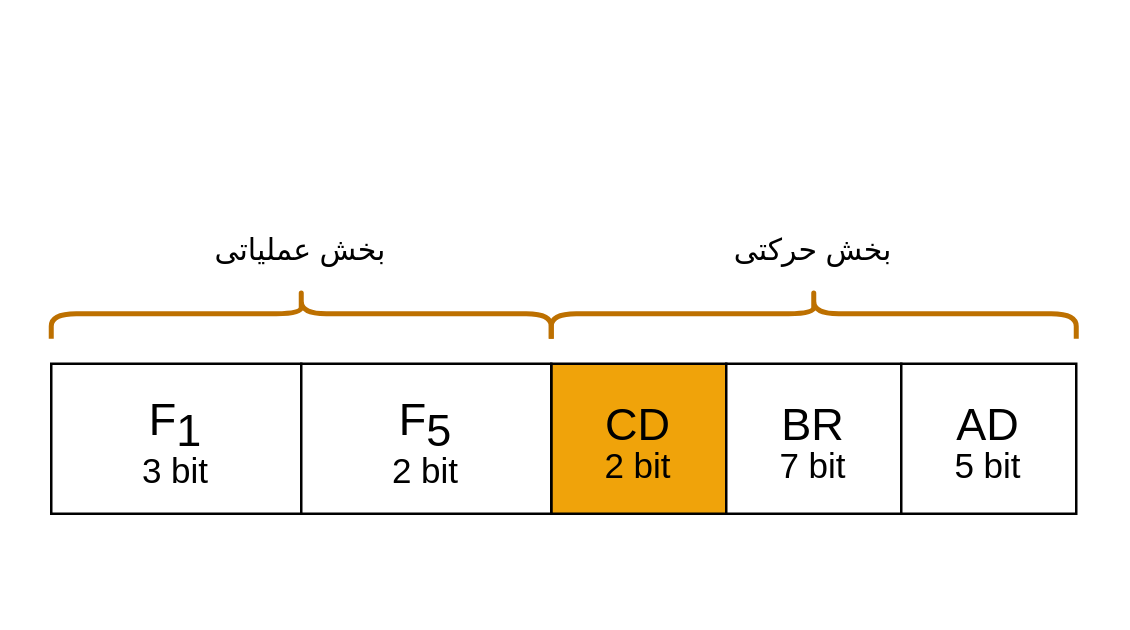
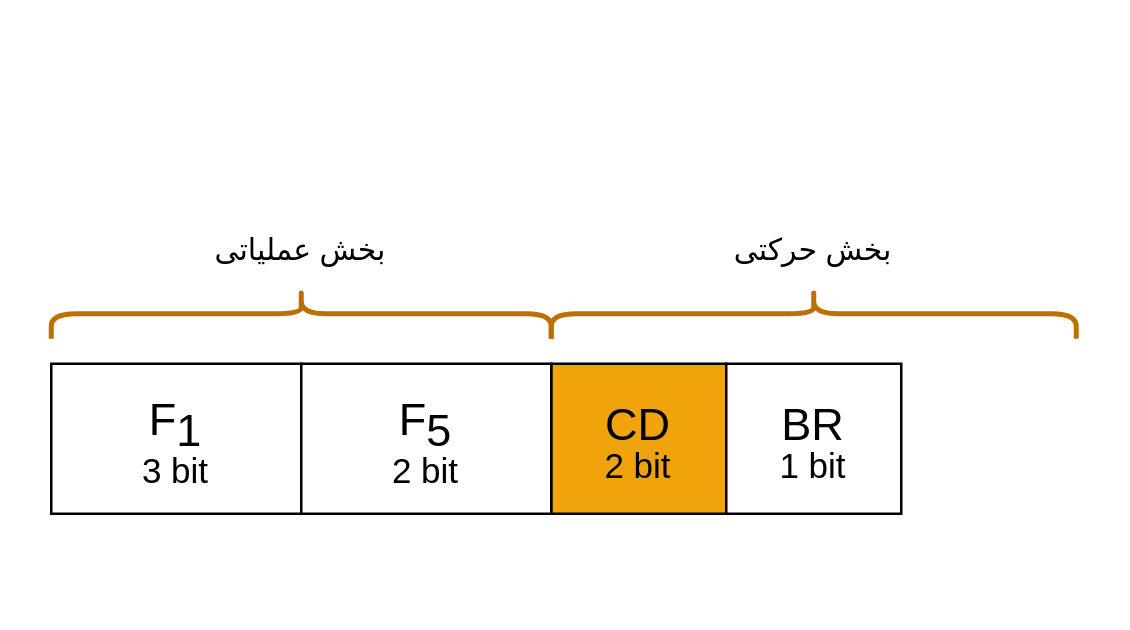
node "BR 7 bit": label "BR 7 bit" -> "BR 1 bit"
node "AD 5 bit": removed
